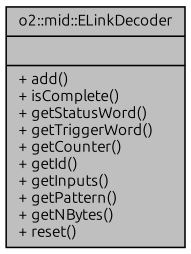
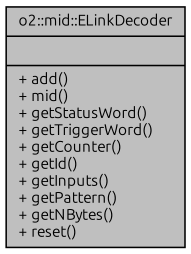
node "o2::mid::ELinkDecoder": text "+ isComplete()" -> "+ mid()"
